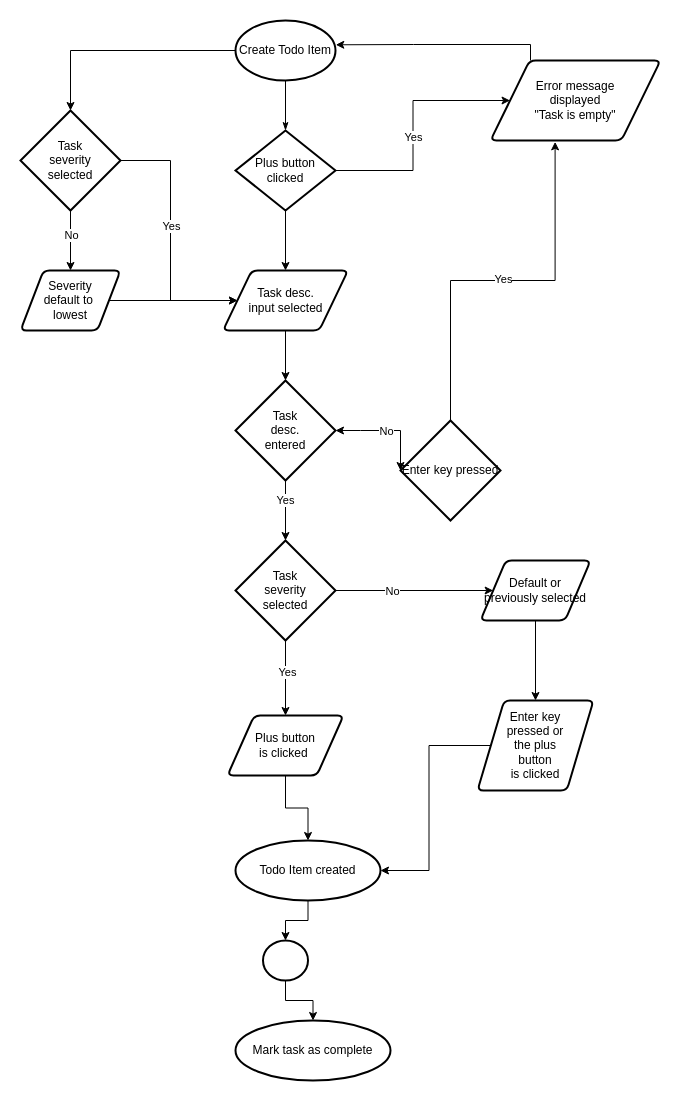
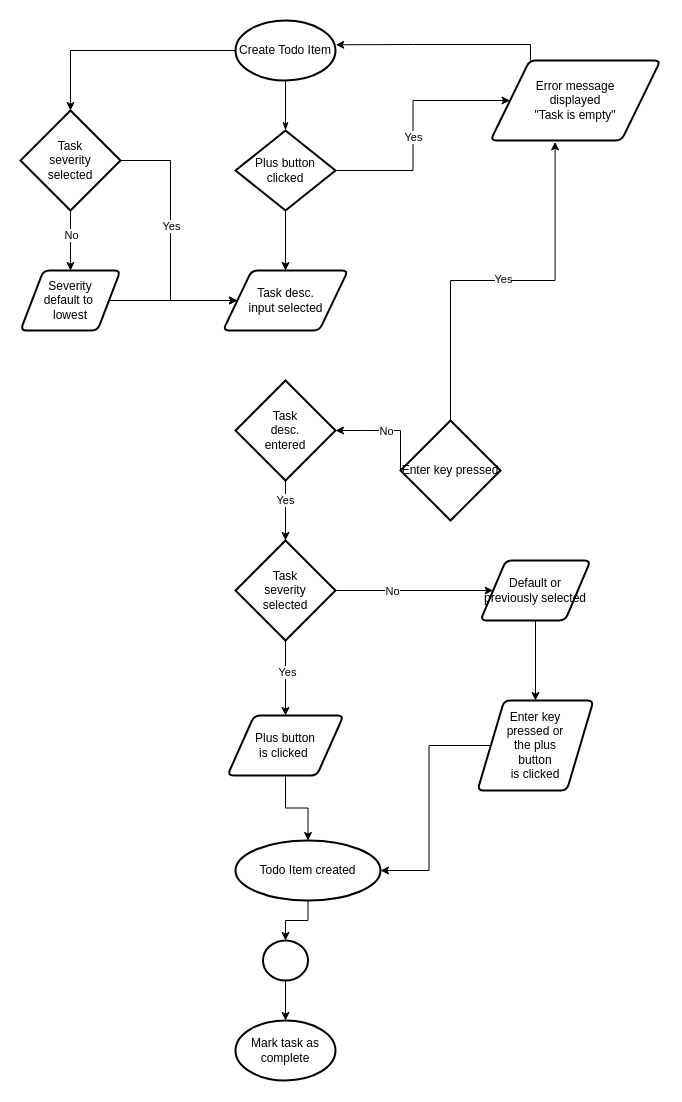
edge "Task desc. input selected" -> "Task desc. entered": removed
edge "Task desc. entered" -- "Enter key pressed": arrowhead classic -> none
node "Mark task as complete": size 155x60 -> 100x60
